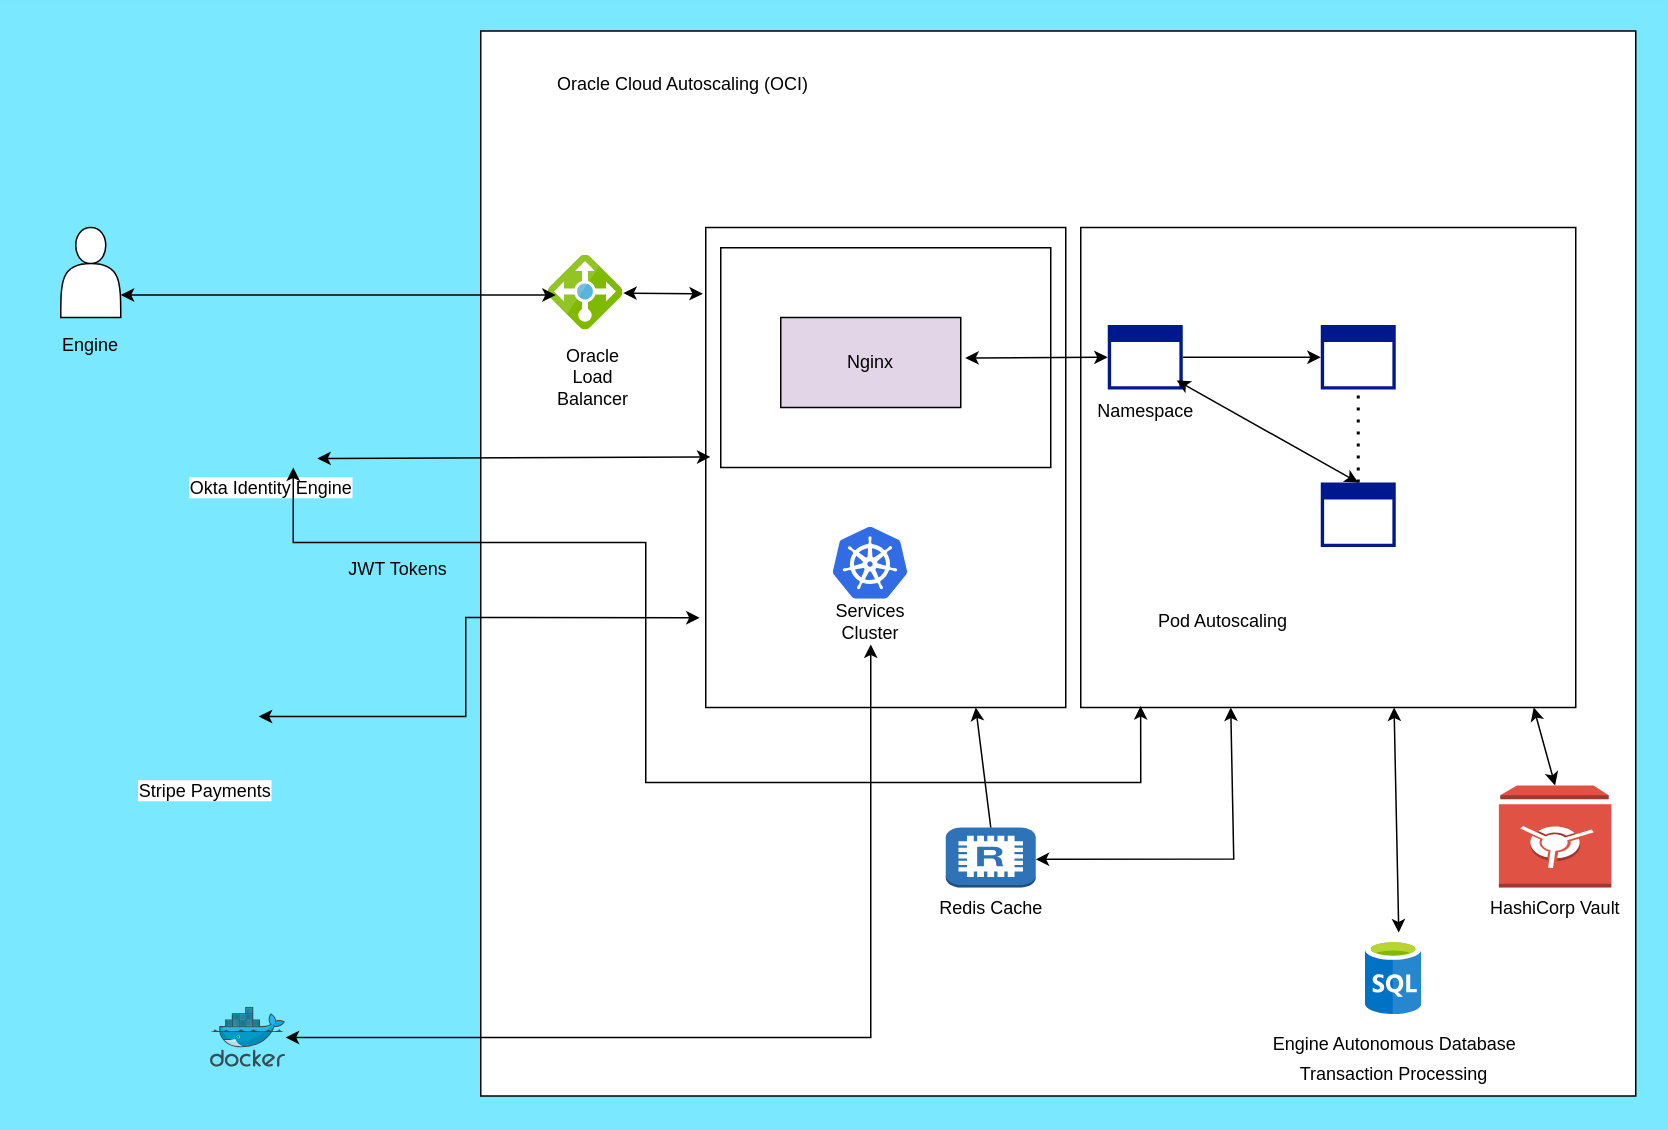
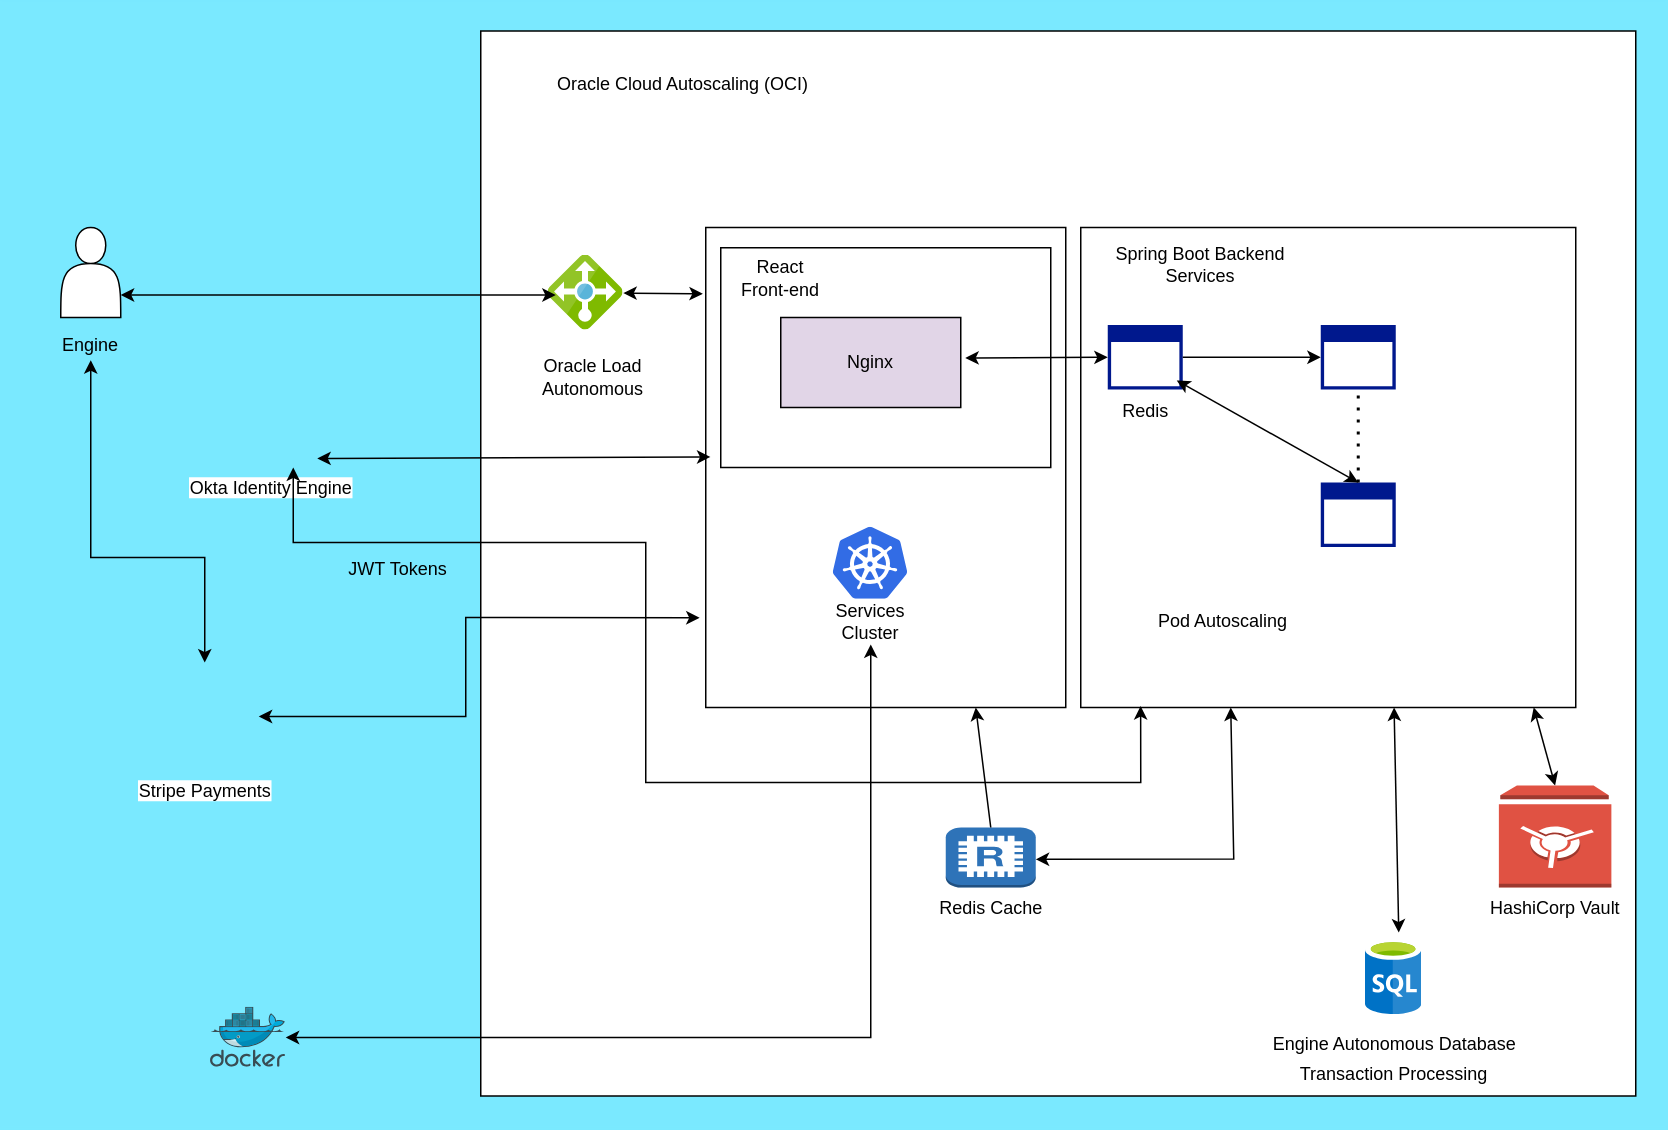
node "Spring Boot Backend Services": added
node "React Front-end": added
node "Oracle Load Balancer": label "Oracle Load Balancer" -> "Oracle Load Autonomous"
node "Namespace": label "Namespace" -> "Redis"
edge "Engine" -- "Stripe Payments": added
